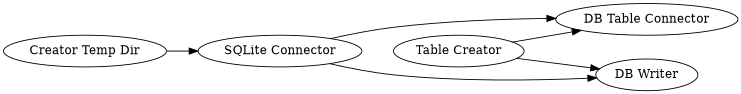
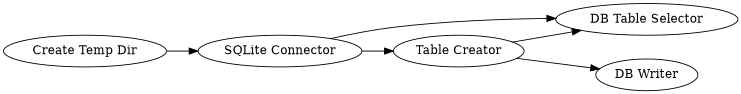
node "DB Table Connector": label "DB Table Connector" -> "DB Table Selector"
node "Creator Temp Dir": label "Creator Temp Dir" -> "Create Temp Dir"
edge "SQLite Connector" -> "DB Writer": now "SQLite Connector" -> "Table Creator"
